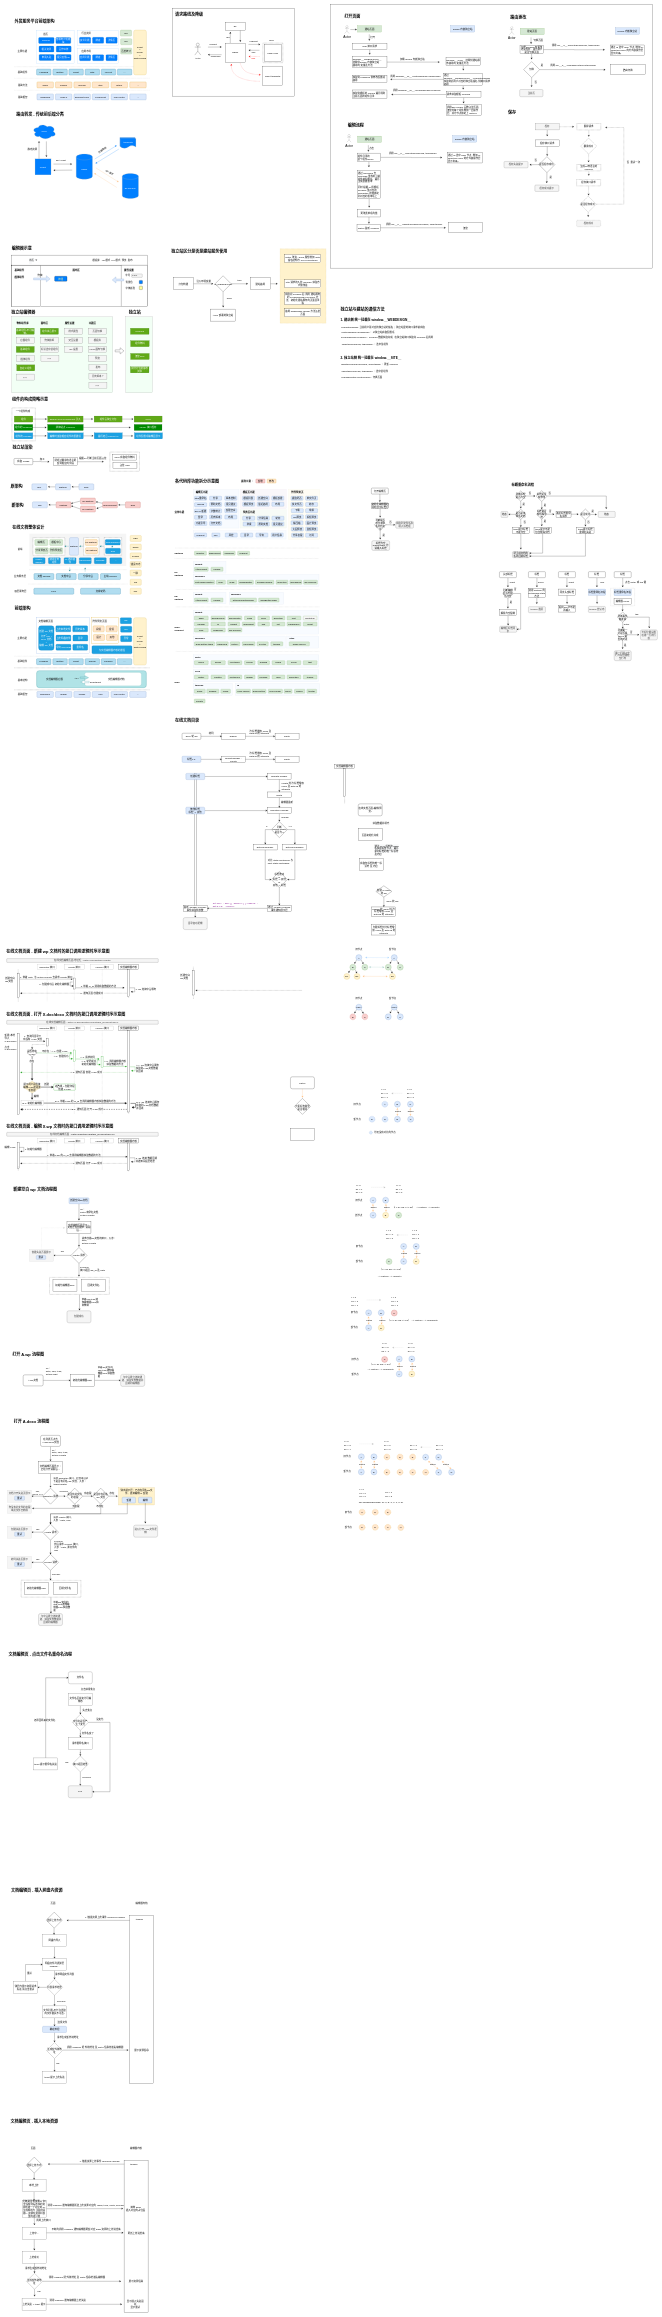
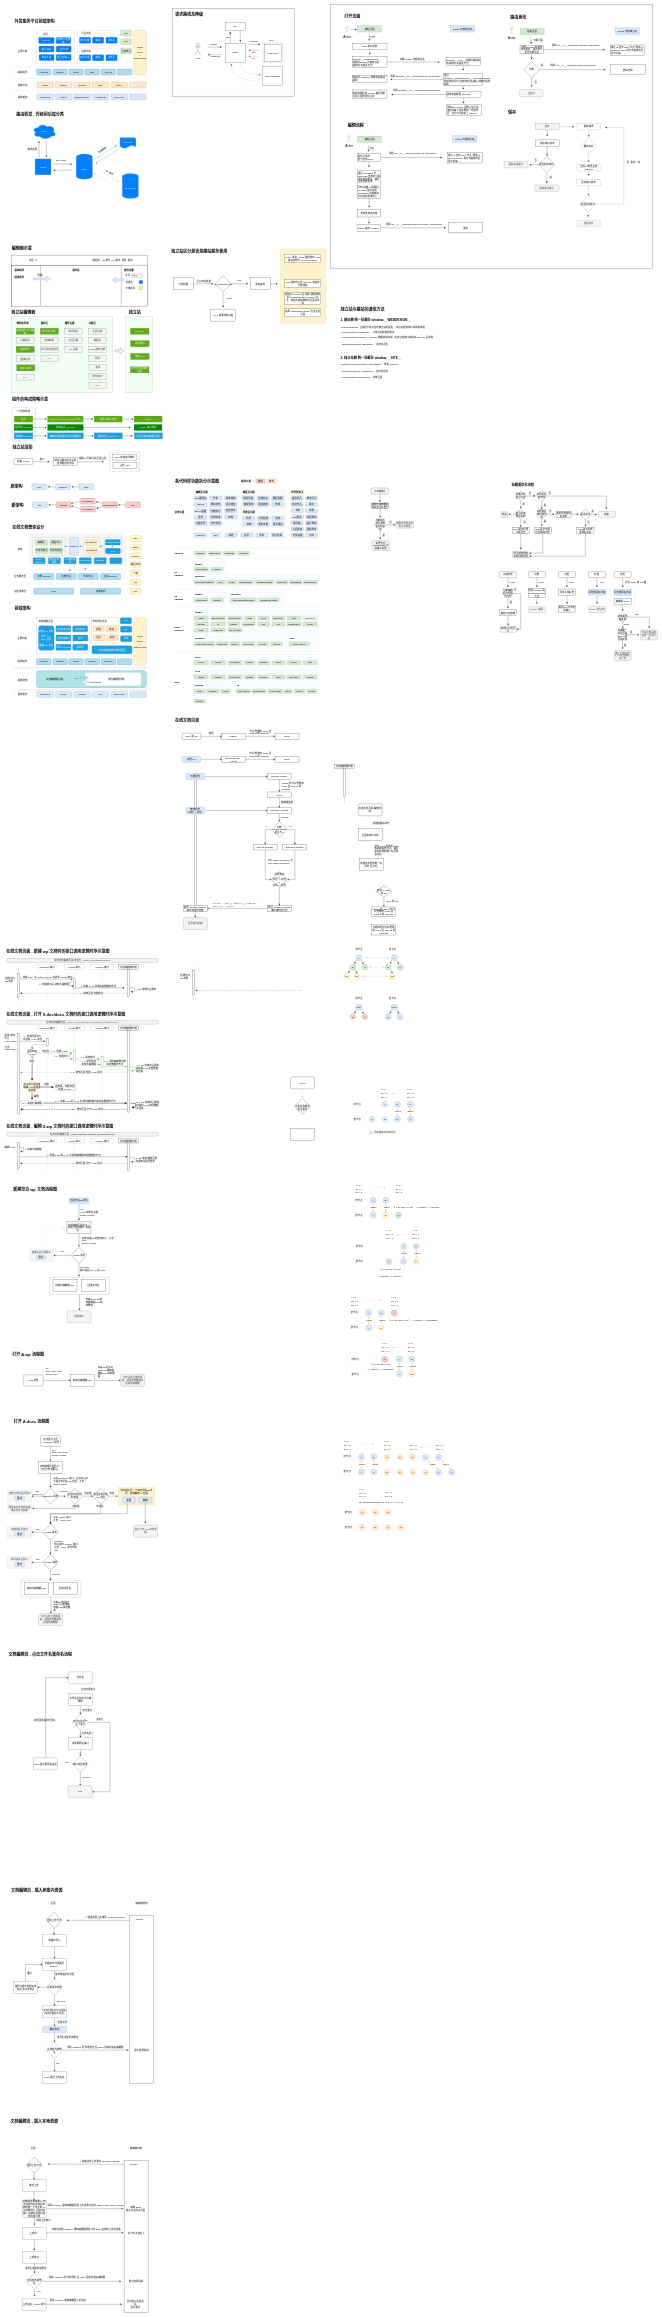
node "按钮": removed
node "带着fsid,type通知编辑器SDK获取数据": moved (91, 1302) -> (95, 1302)
node "更新上传进度条": label "更新上传进度条" -> "并为节点绑定上"
